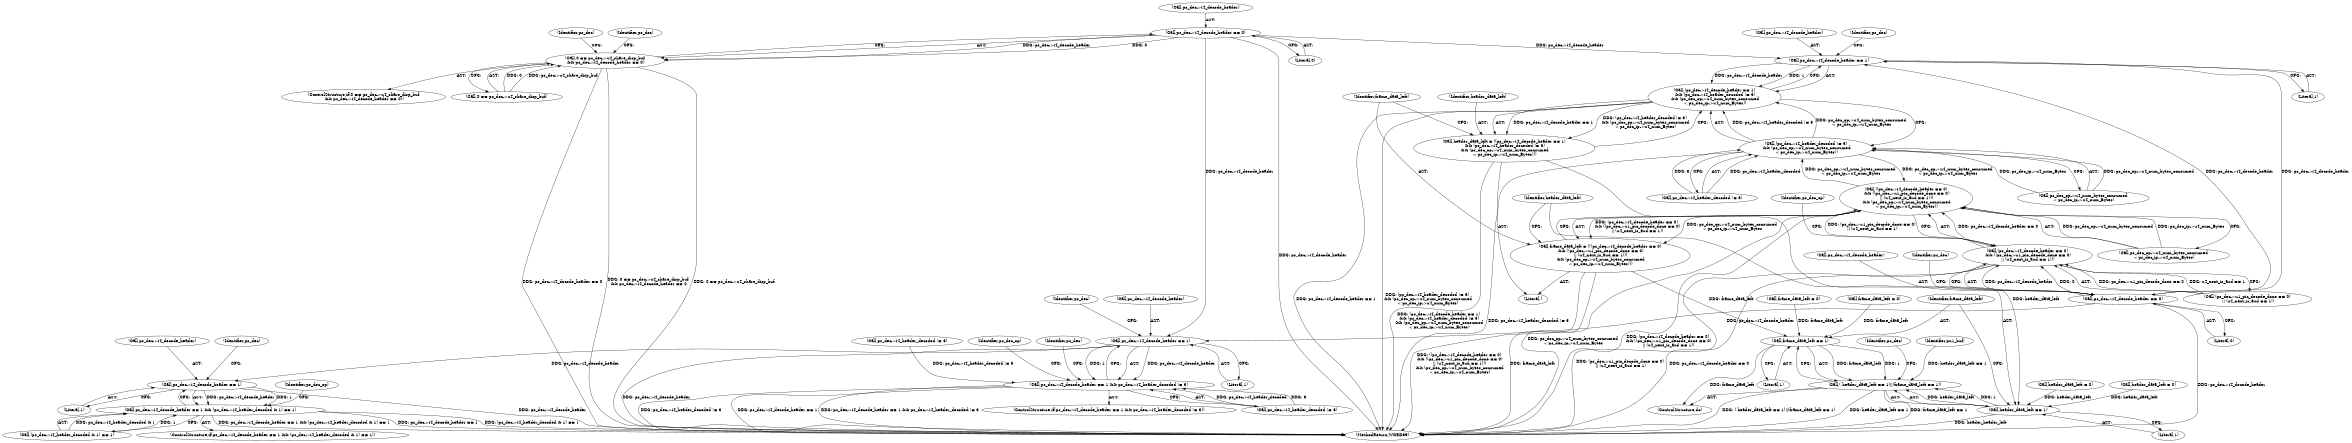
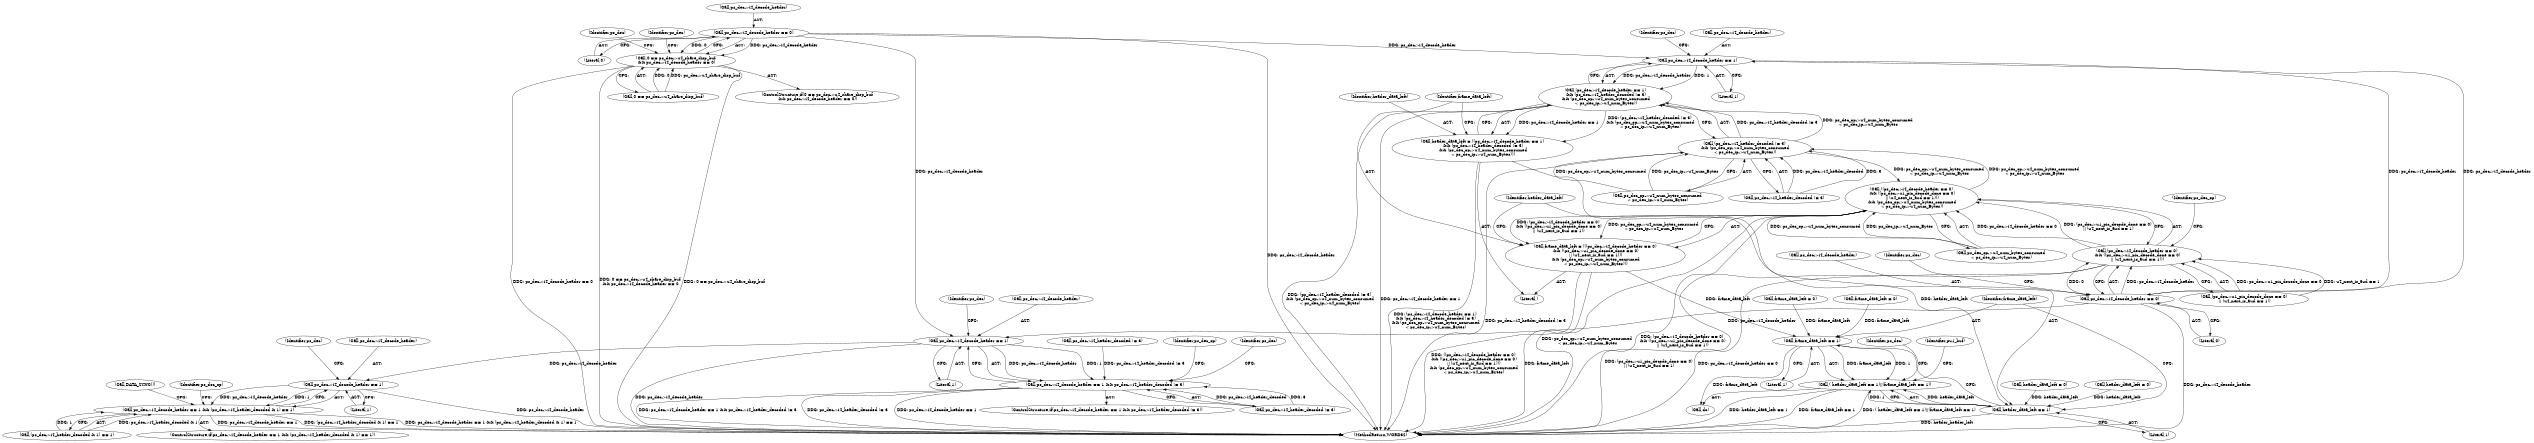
edge "(Identifier,pu1_buf)" -> "(Call,( header_data_left == 1)||(frame_data_left == 1))": label "DDG: header_data_left == 1" -> "CFG: "
edge "(Call,( header_data_left == 1)||(frame_data_left == 1))" -> "(Call,frame_data_left == 1)": now "(Call,header_data_left == 1)" -> "(Call,frame_data_left == 1)"
node "(Call,DATA_SYNC())": added
edge "(Call,( header_data_left == 1)||(frame_data_left == 1))" -> "(Call,header_data_left == 1)": label "AST: " -> "CFG: "
node "(ControlStructure,do)": label "(ControlStructure,do)" -> "(Call,do)"
node "(MethodReturn,WORD39)": label "(MethodReturn,WORD39)" -> "(MethodReturn,WORD32)"
